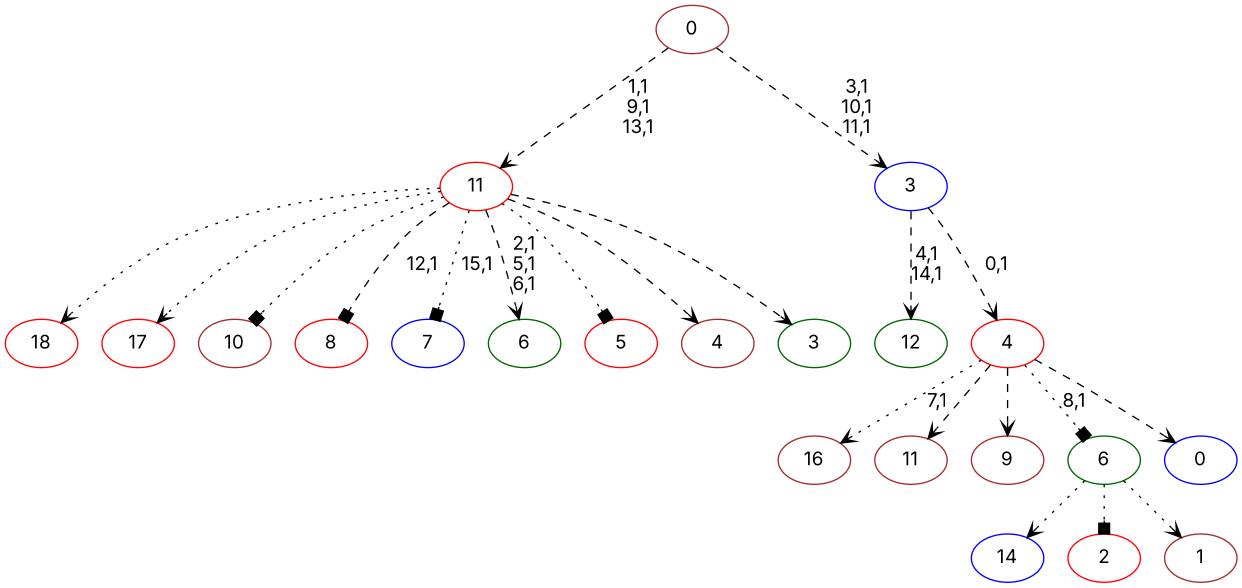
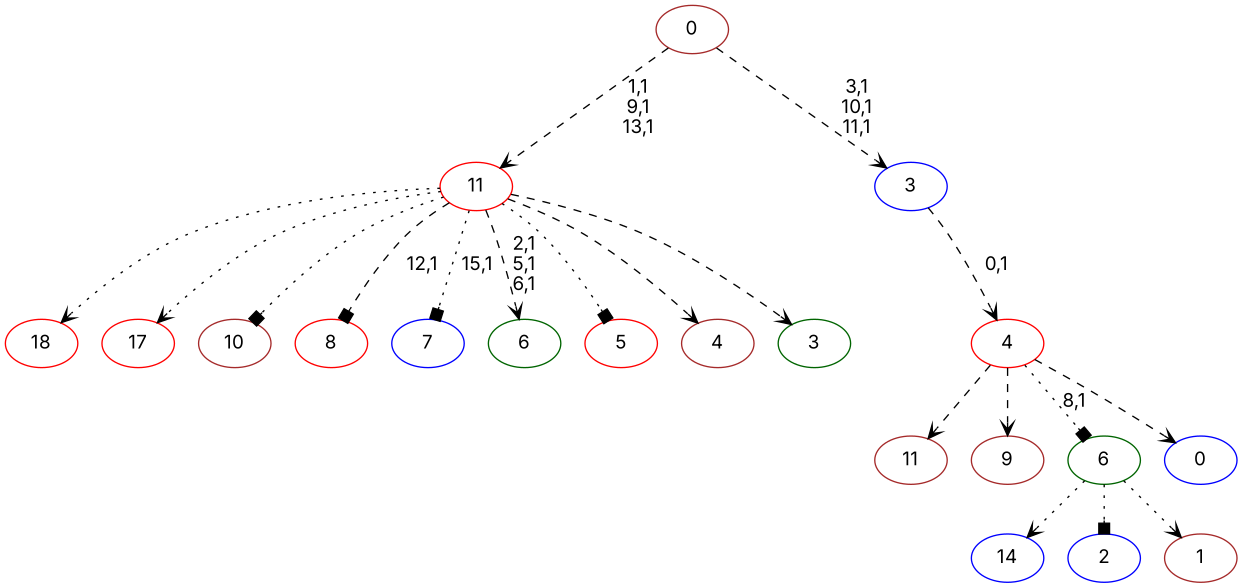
node "12": removed
node "16": removed
node "2": color red -> blue
